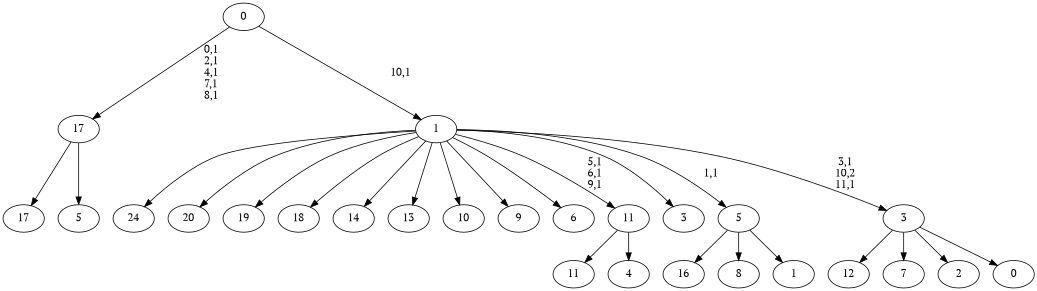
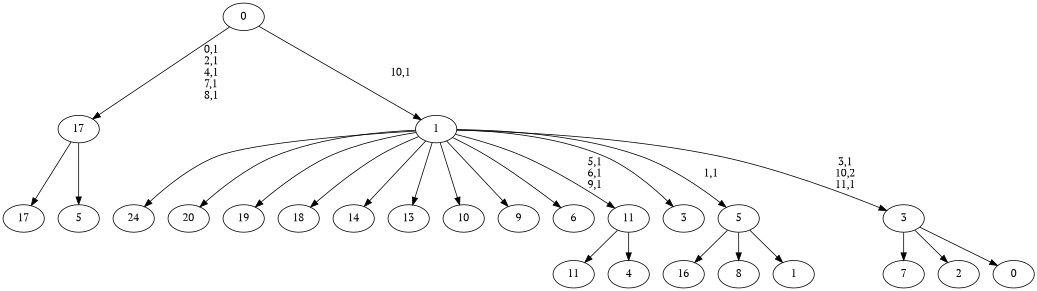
node "12": removed
